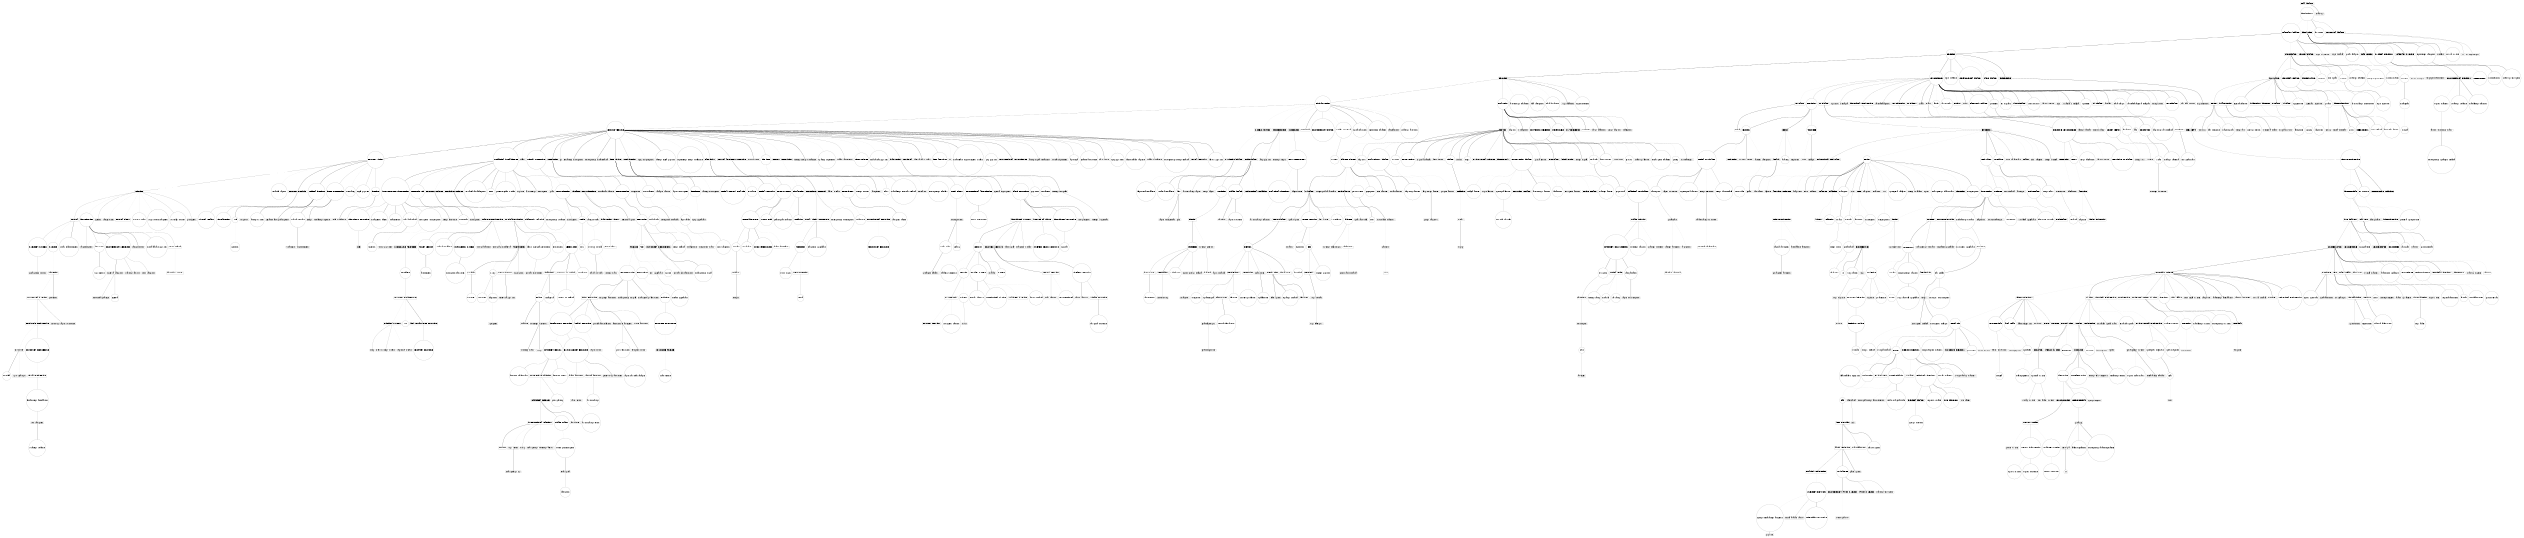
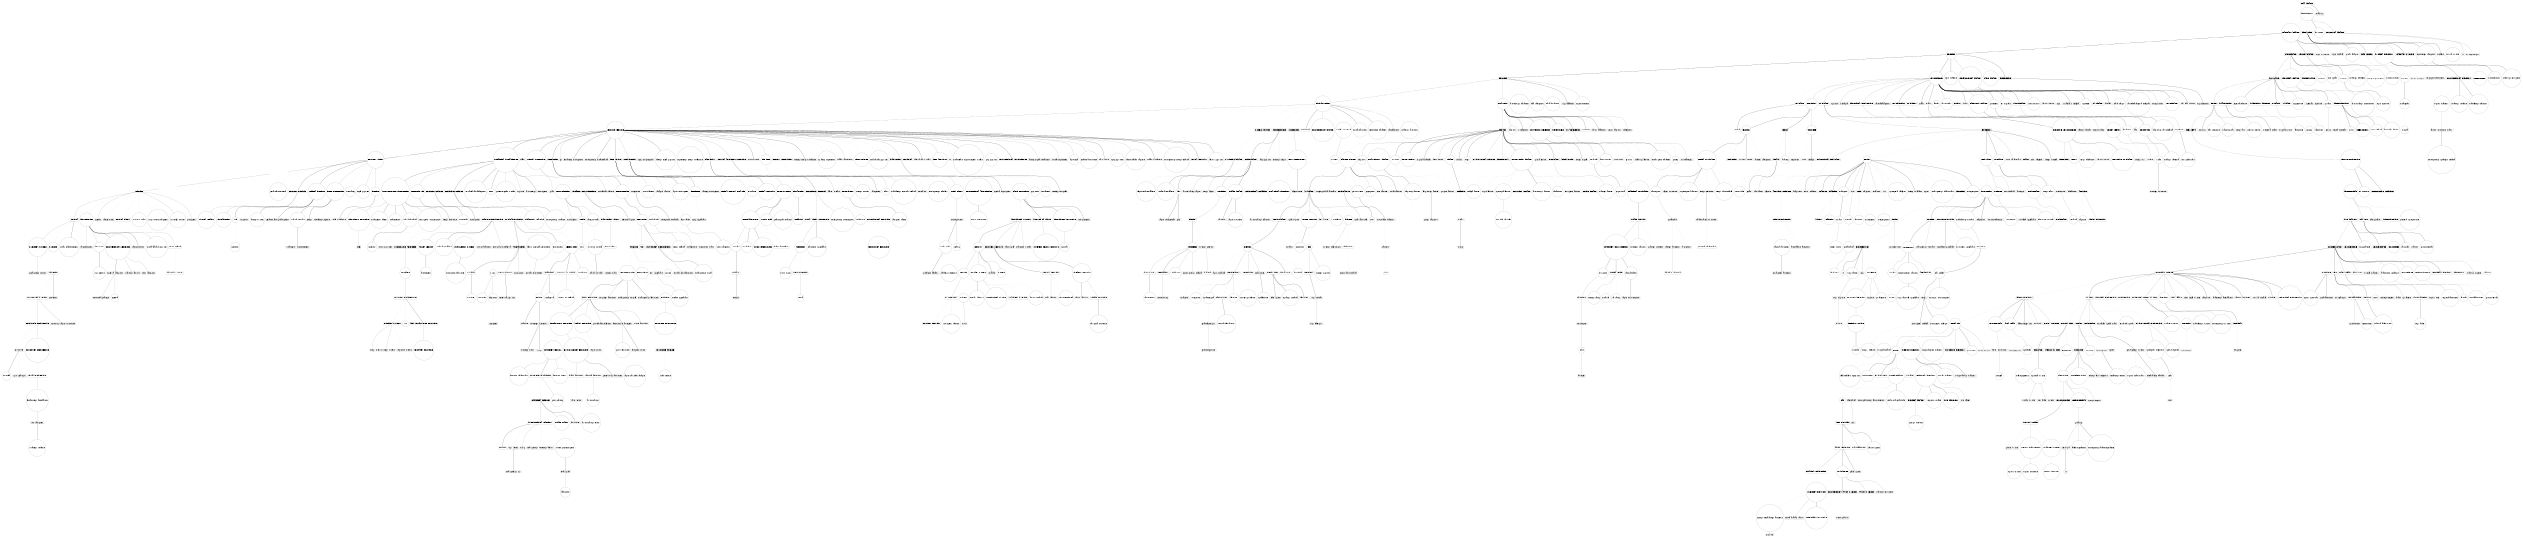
node "augmented reality": label "augmented reality" -> "augmented cognitive"
node "digital humanities": removed
